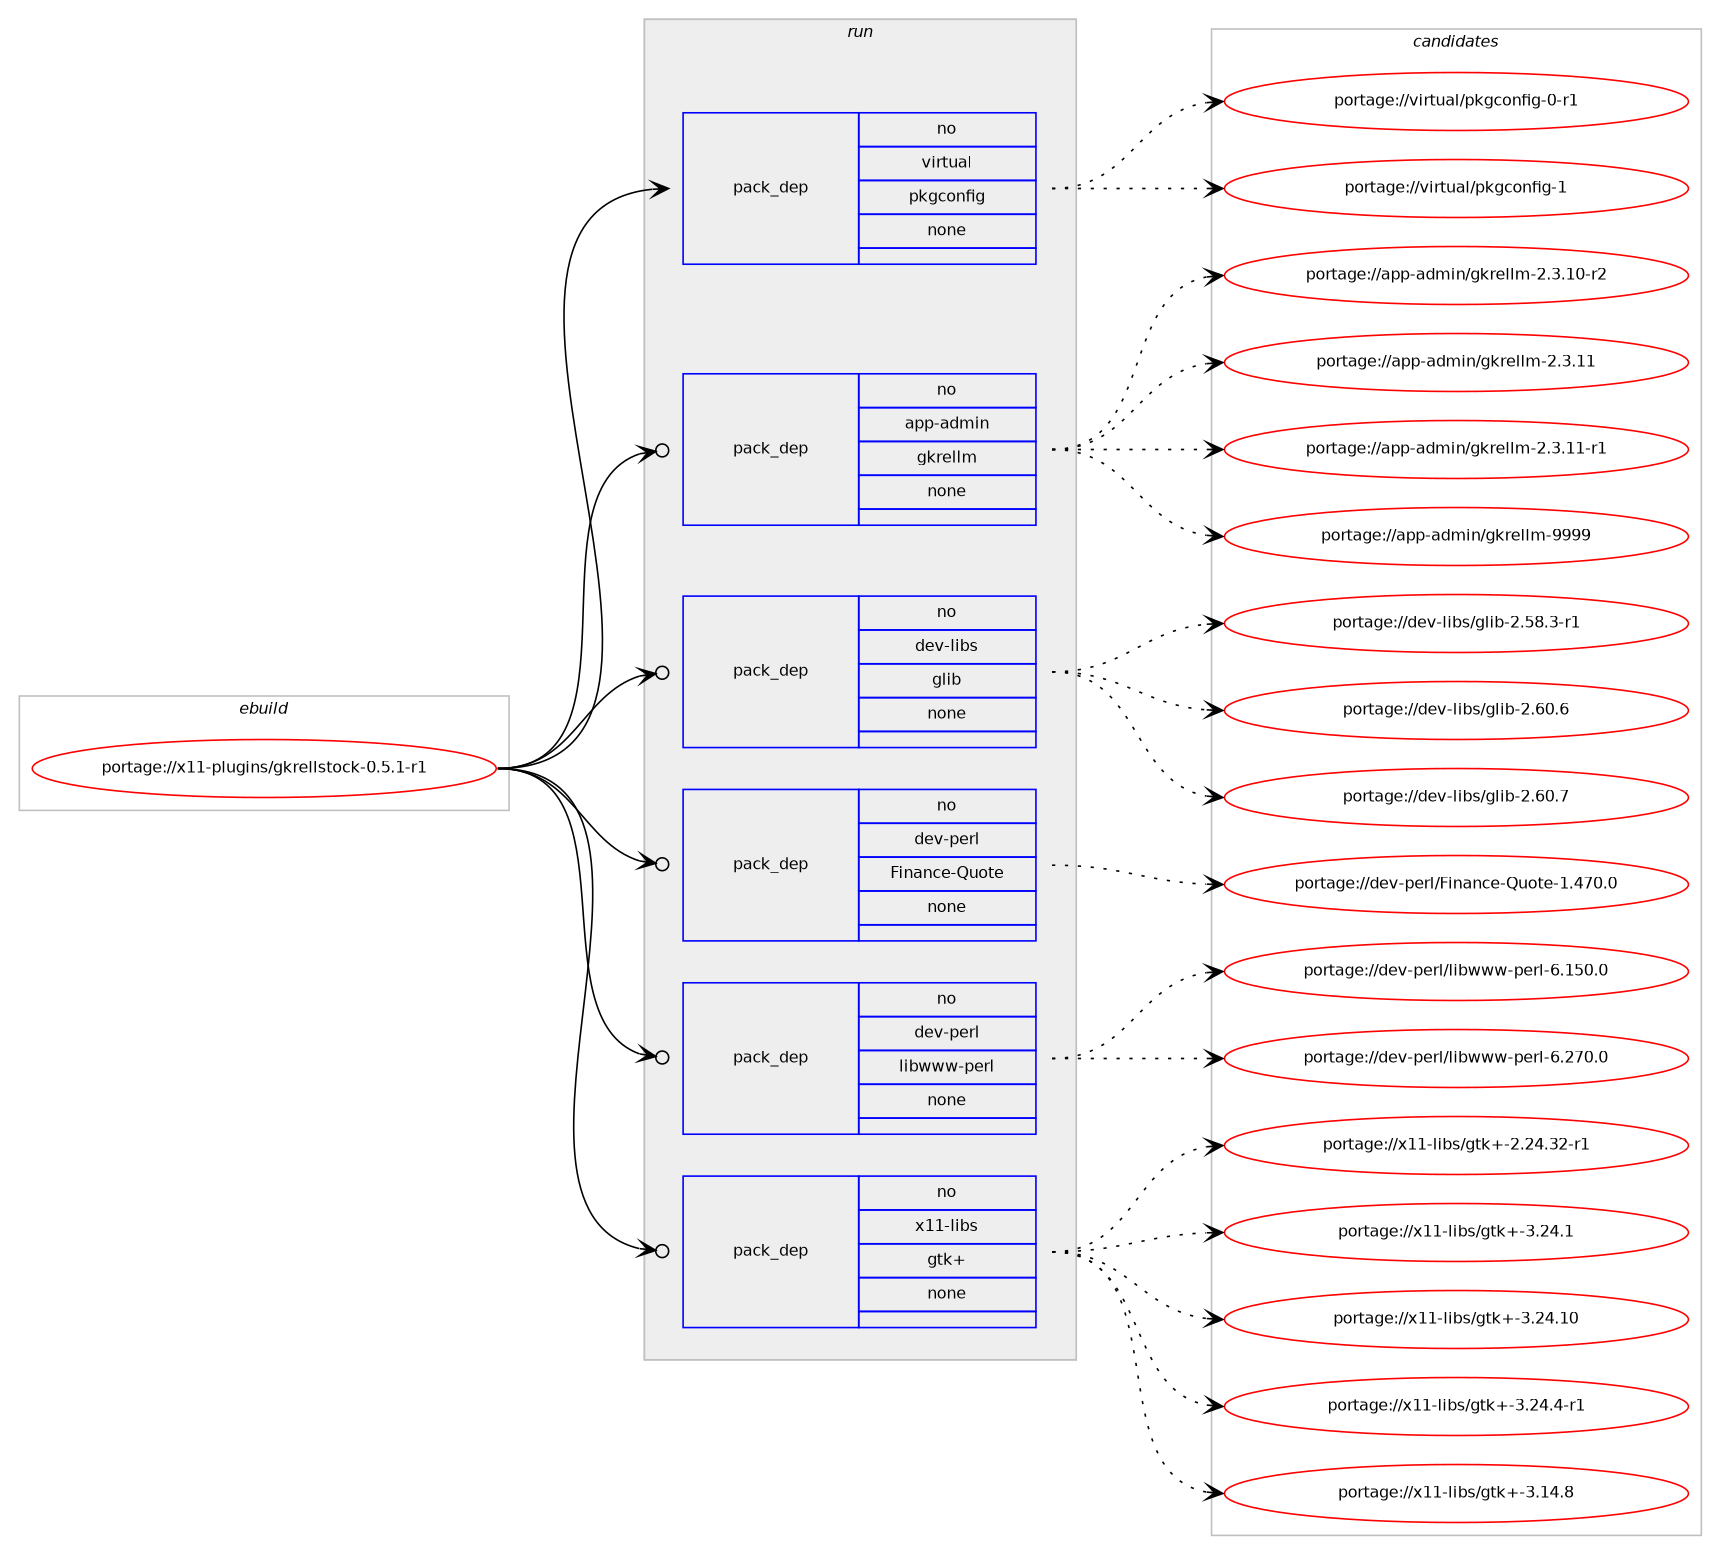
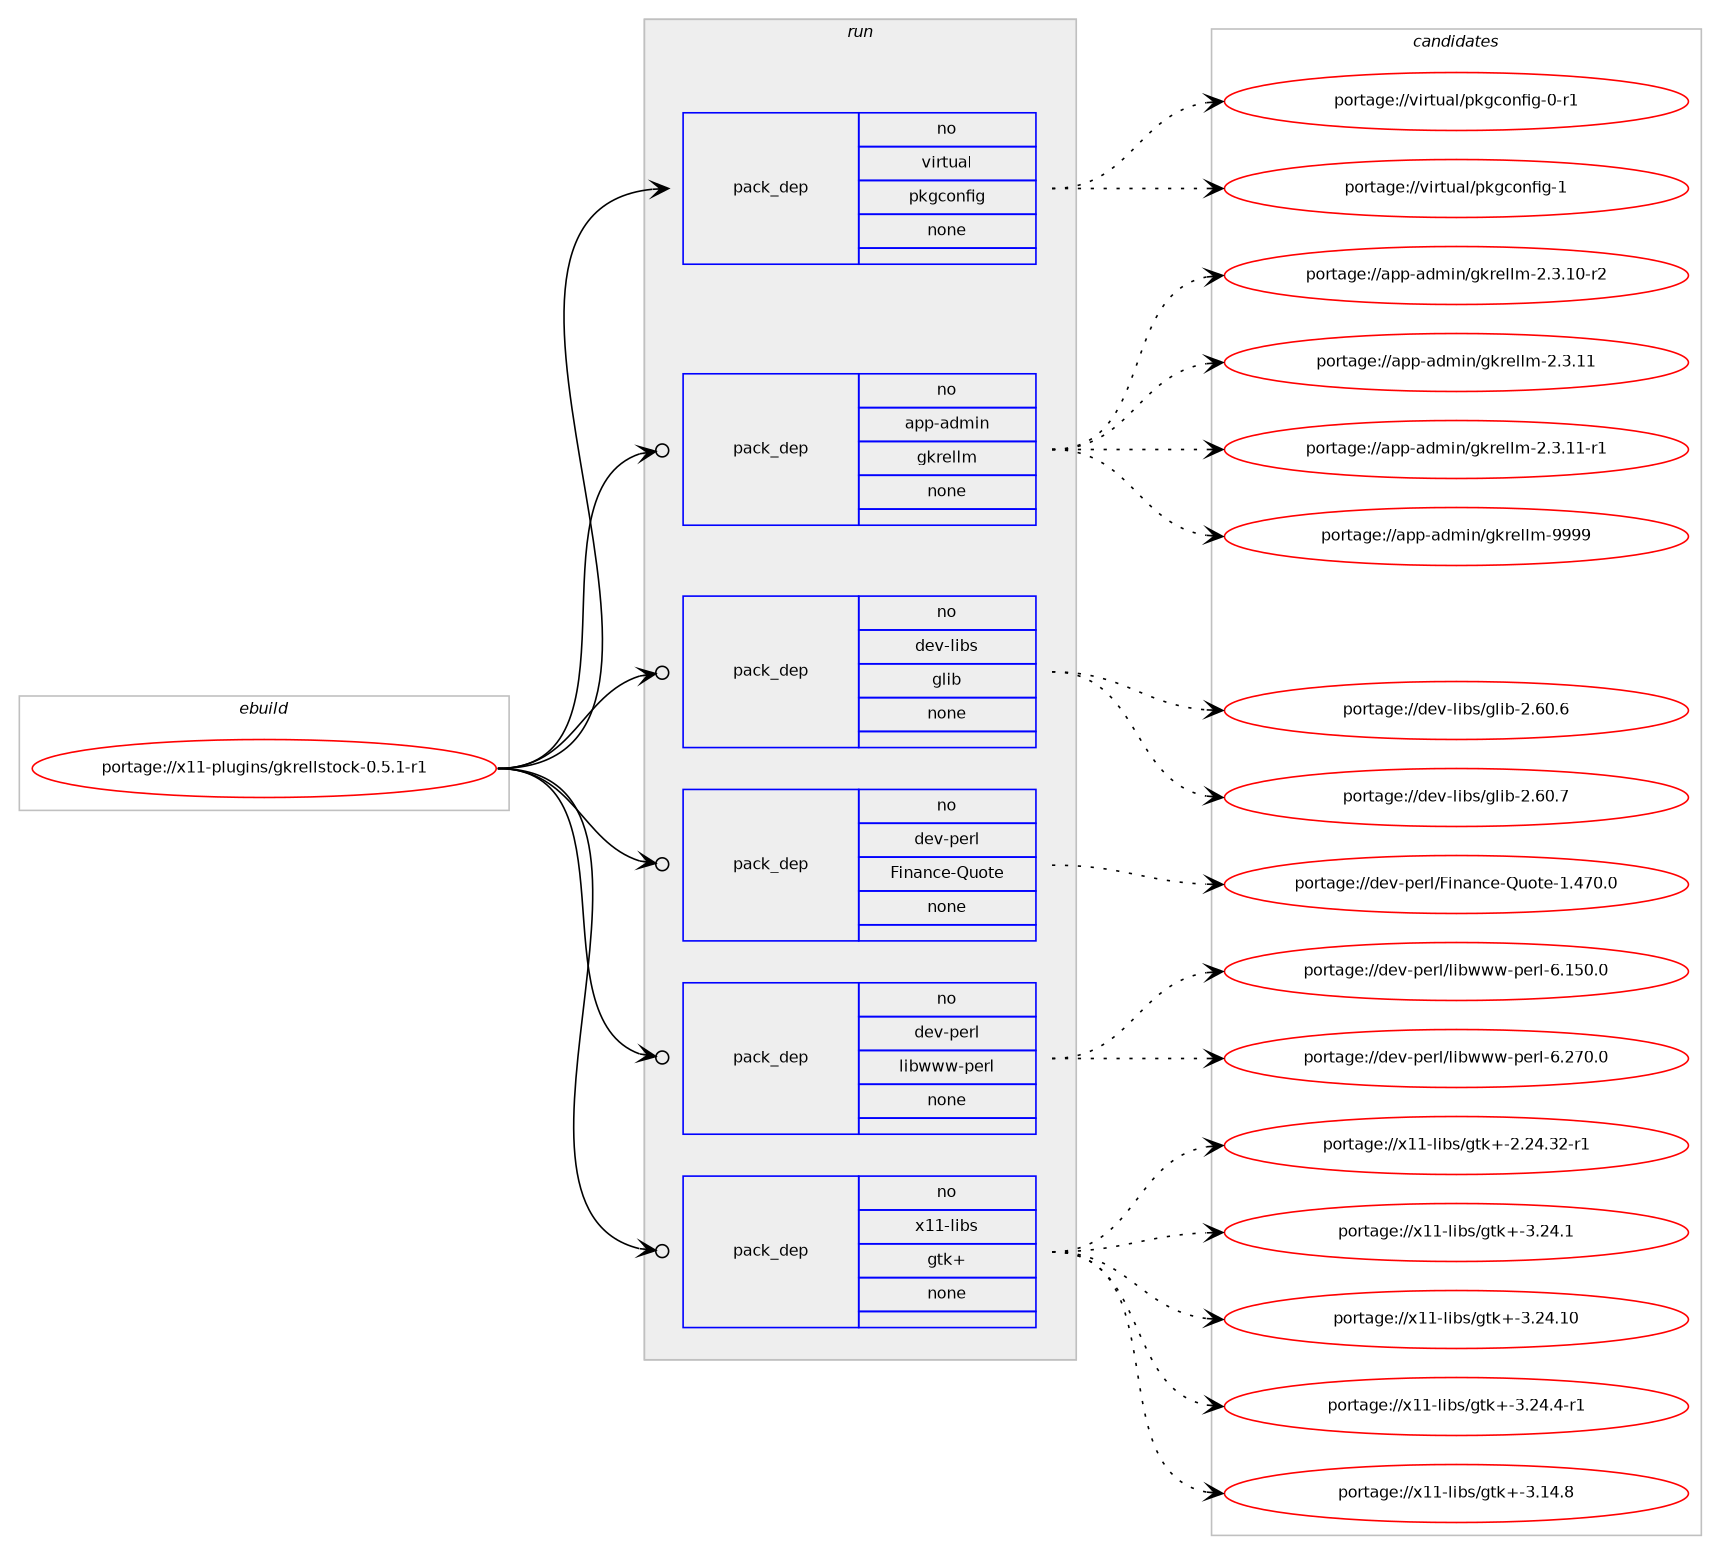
node "portage://dev-libs/glib-2.58.3-r1": removed
